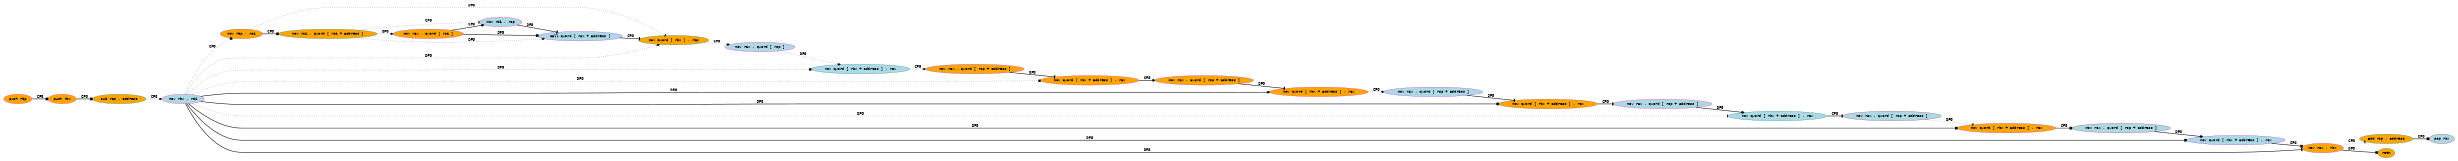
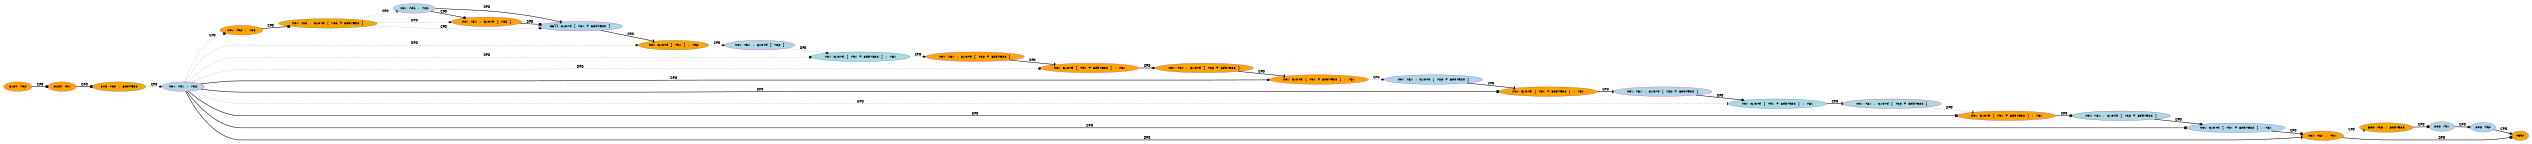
edge "mov rbp , rsi" -> "mov qword [ rbx ] , rbp": removed, label "DFG"
edge "mov rax , qword [ rsi ]" -> "mov rdi , rsp": reversed
edge "mov rsi , qword [ rsi + address ]" -> "call qword [ rax + address ]": label "DFG" -> "CFG"
node "pop rbp": added
